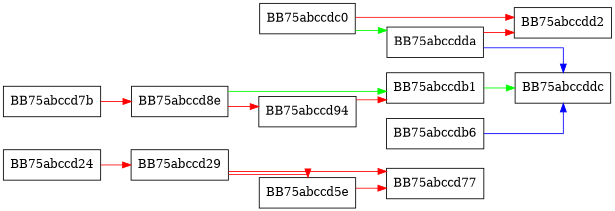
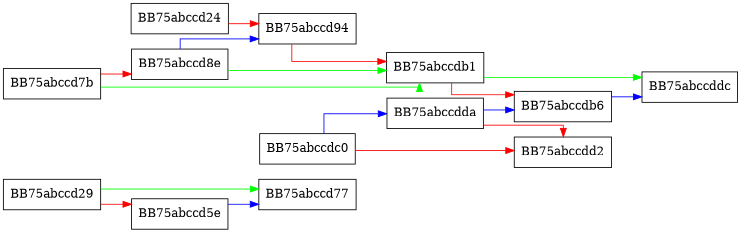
edge "BB75abccdc0" -> "BB75abccdda": color green -> blue
edge "BB75abccdda" -> "BB75abccddc": now "BB75abccdda" -> "BB75abccdb6"
edge "BB75abccd7b" -> "BB75abccdb1": added
edge "BB75abccdb1" -> "BB75abccdb6": added
edge "BB75abccd8e" -> "BB75abccd94": color red -> blue
edge "BB75abccd24" -> "BB75abccd29": now "BB75abccd24" -> "BB75abccd94"
edge "BB75abccd29" -> "BB75abccd77": color red -> green
edge "BB75abccd5e" -> "BB75abccd77": color red -> blue
